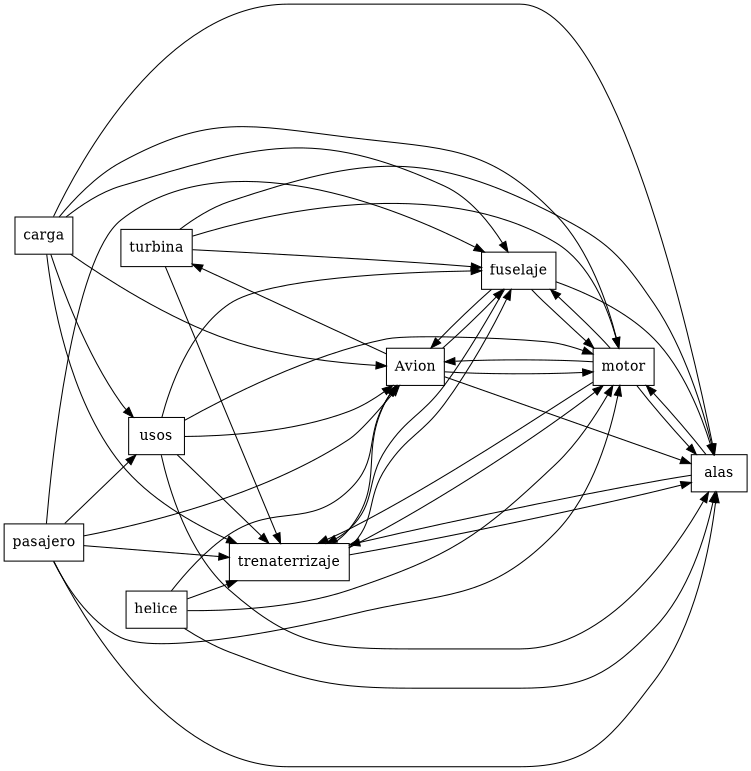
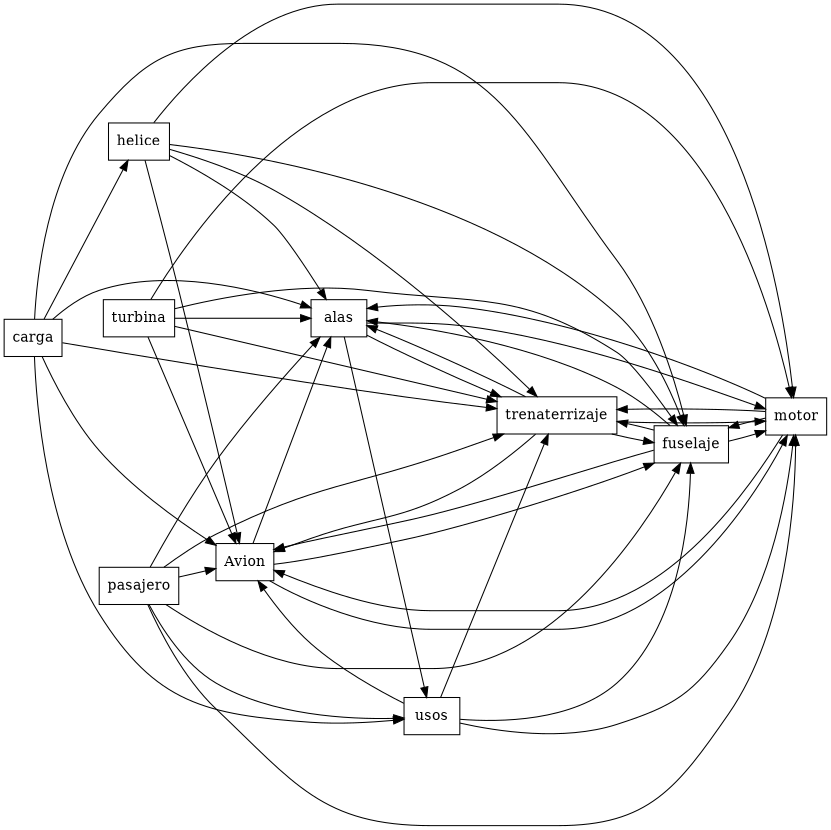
edge "carga" -> "motor": now "carga" -> "helice"
edge "helice" -> "fuselaje": added
edge "Avion" -> "turbina": reversed
edge "usos" -> "alas": reversed
